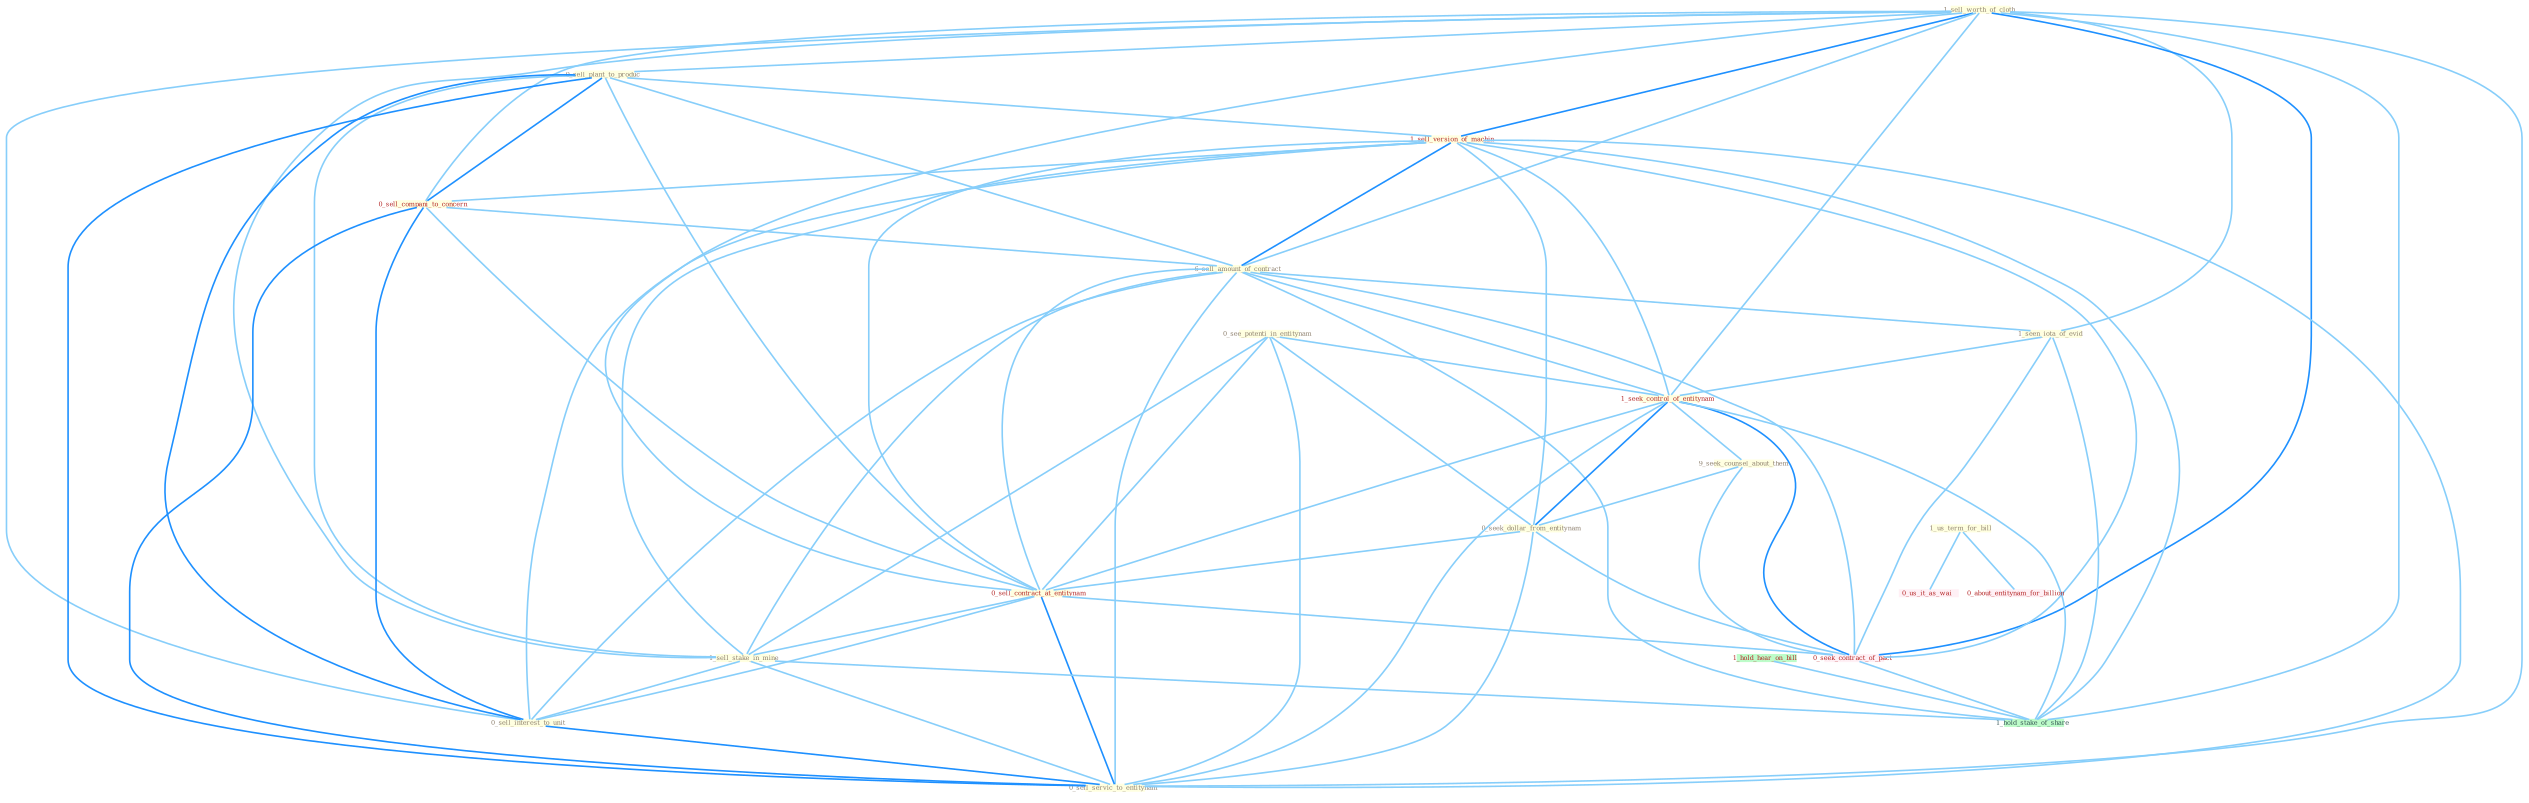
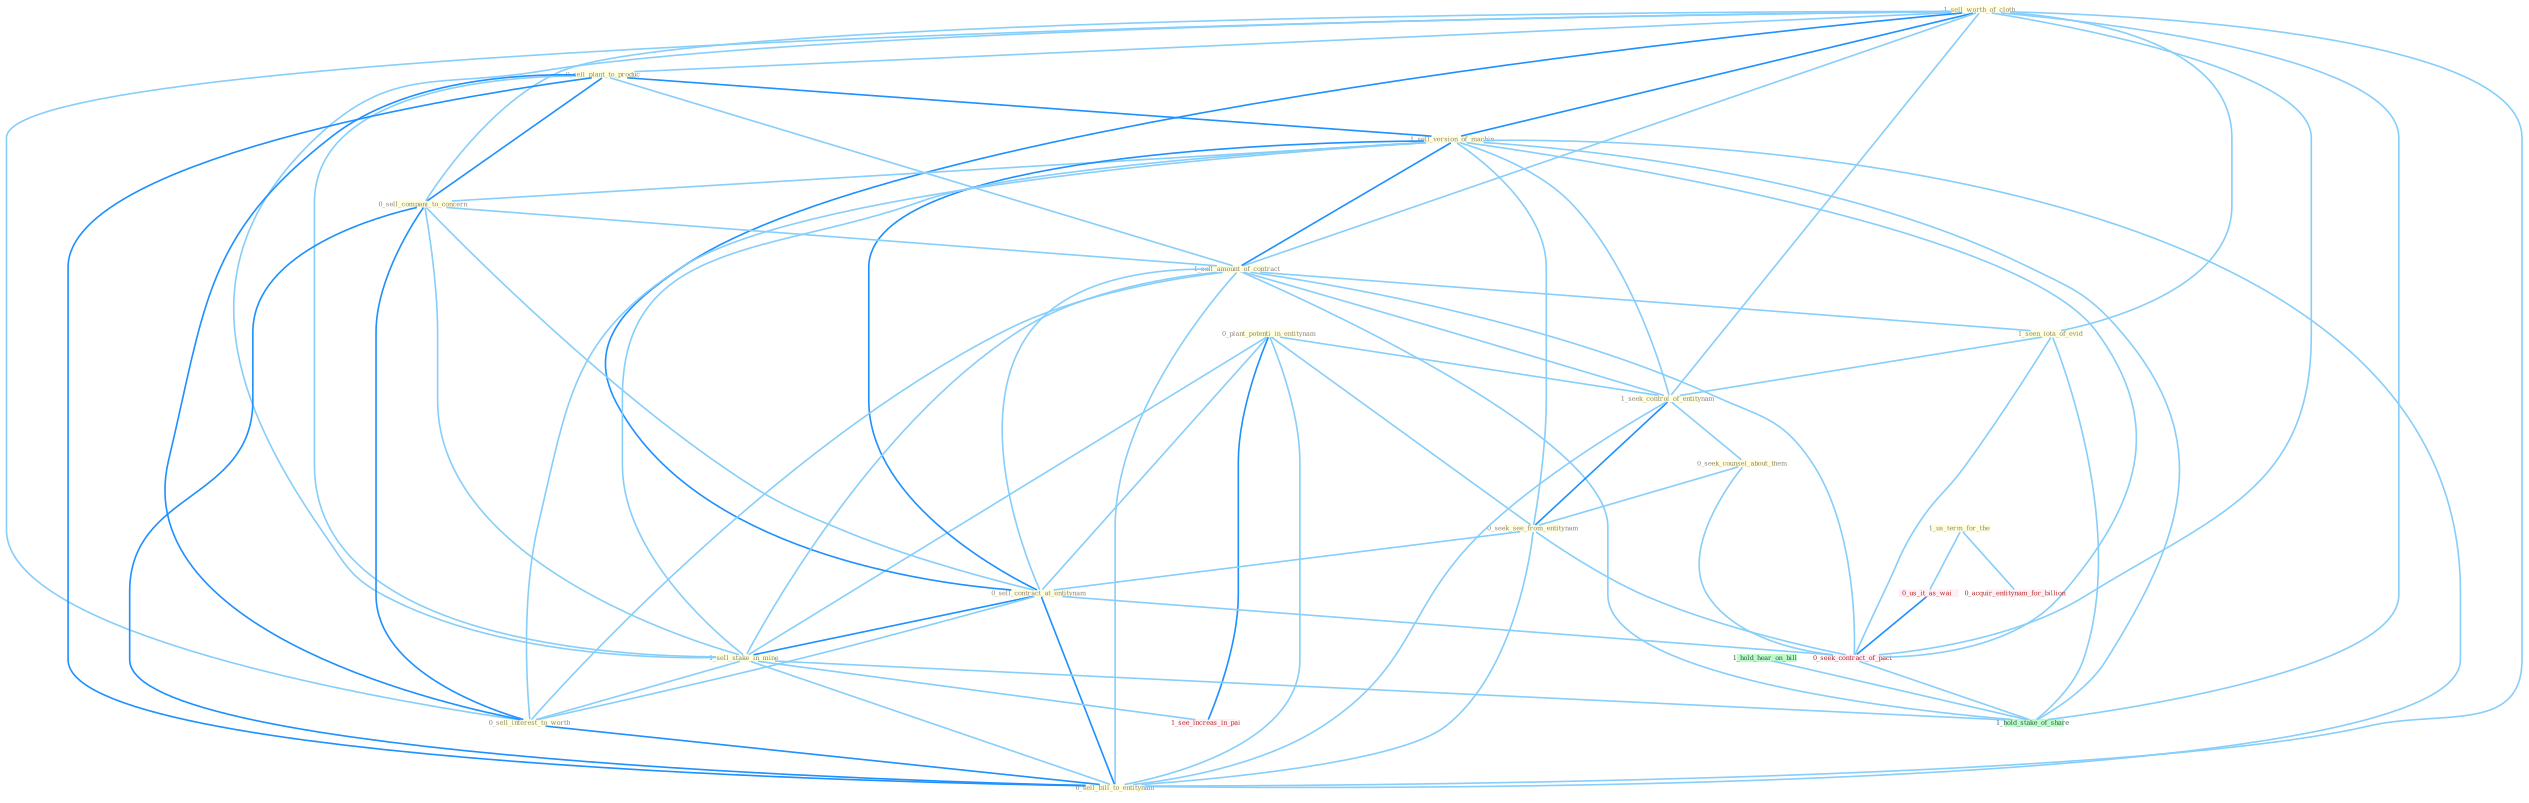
edge "0_sell_plant_to_produc" -- "1_sell_version_of_machin": color #87cefa -> #1e90ff
node "1_sell_version_of_machin": fontcolor #b22222 -> #8b7d6b
edge "1_sell_worth_of_cloth" -- "0_sell_contract_at_entitynam": color #87cefa -> #1e90ff
node "0_sell_compani_to_concern": fontcolor #b22222 -> #8b7d6b
edge "1_sell_version_of_machin" -- "0_sell_contract_at_entitynam": color #87cefa -> #1e90ff
node "6_sell_amount_of_contract": label "6_sell_amount_of_contract" -> "1_sell_amount_of_contract"
node "0_see_potenti_in_entitynam": label "0_see_potenti_in_entitynam" -> "0_plant_potenti_in_entitynam"
edge "1_sell_worth_of_cloth" -- "0_seek_contract_of_pact": color #1e90ff -> #87cefa
edge "0_sell_plant_to_produc" -- "0_sell_contract_at_entitynam": removed
node "1_seek_control_of_entitynam": fontcolor #b22222 -> #8b7d6b
node "9_seek_counsel_about_them": label "9_seek_counsel_about_them" -> "0_seek_counsel_about_them"
edge "1_seek_control_of_entitynam" -- "0_sell_contract_at_entitynam": removed
edge "1_seek_control_of_entitynam" -- "1_hold_stake_of_share": removed
edge "0_sell_compani_to_concern" -- "1_sell_stake_in_mine": added
edge "1_seek_control_of_entitynam" -- "0_seek_contract_of_pact": now "0_us_it_as_wai" -- "0_seek_contract_of_pact"
node "0_seek_dollar_from_entitynam": label "0_seek_dollar_from_entitynam" -> "0_seek_see_from_entitynam"
node "1_us_term_for_bill": label "1_us_term_for_bill" -> "1_us_term_for_the"
node "0_sell_contract_at_entitynam": fontcolor #b22222 -> #8b7d6b
node "0_about_entitynam_for_billion": label "0_about_entitynam_for_billion" -> "0_acquir_entitynam_for_billion"
edge "0_sell_contract_at_entitynam" -- "1_sell_stake_in_mine": color #87cefa -> #1e90ff
node "1_hold_hear_on_bill": fontcolor #b22222 -> #2f4f4f
node "0_sell_interest_to_unit": label "0_sell_interest_to_unit" -> "0_sell_interest_to_worth"
node "1_see_increas_in_pai": added
node "0_sell_servic_to_entitynam": label "0_sell_servic_to_entitynam" -> "0_sell_bill_to_entitynam"
